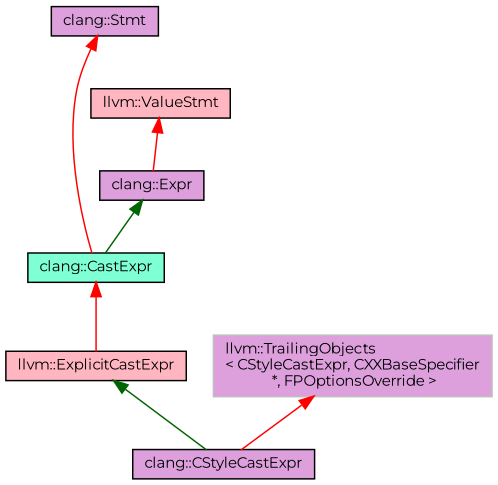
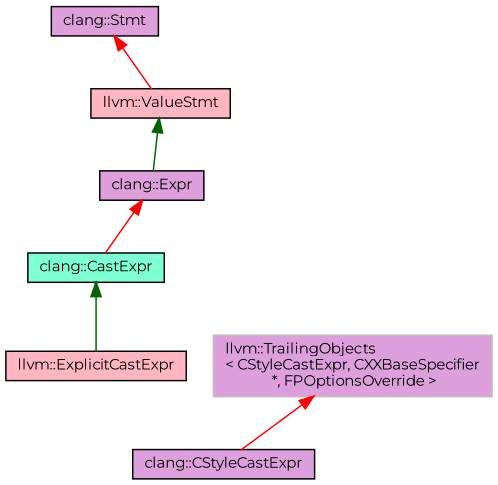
edge "clang::CastExpr" -> "clang::Stmt": now "llvm::ValueStmt" -> "clang::Stmt"
edge "clang::Expr" -> "llvm::ValueStmt": color red -> darkgreen
edge "clang::CastExpr" -> "clang::Expr": color darkgreen -> red
edge "llvm::ExplicitCastExpr" -> "clang::CastExpr": color red -> darkgreen
edge "clang::CStyleCastExpr" -> "llvm::ExplicitCastExpr": removed
